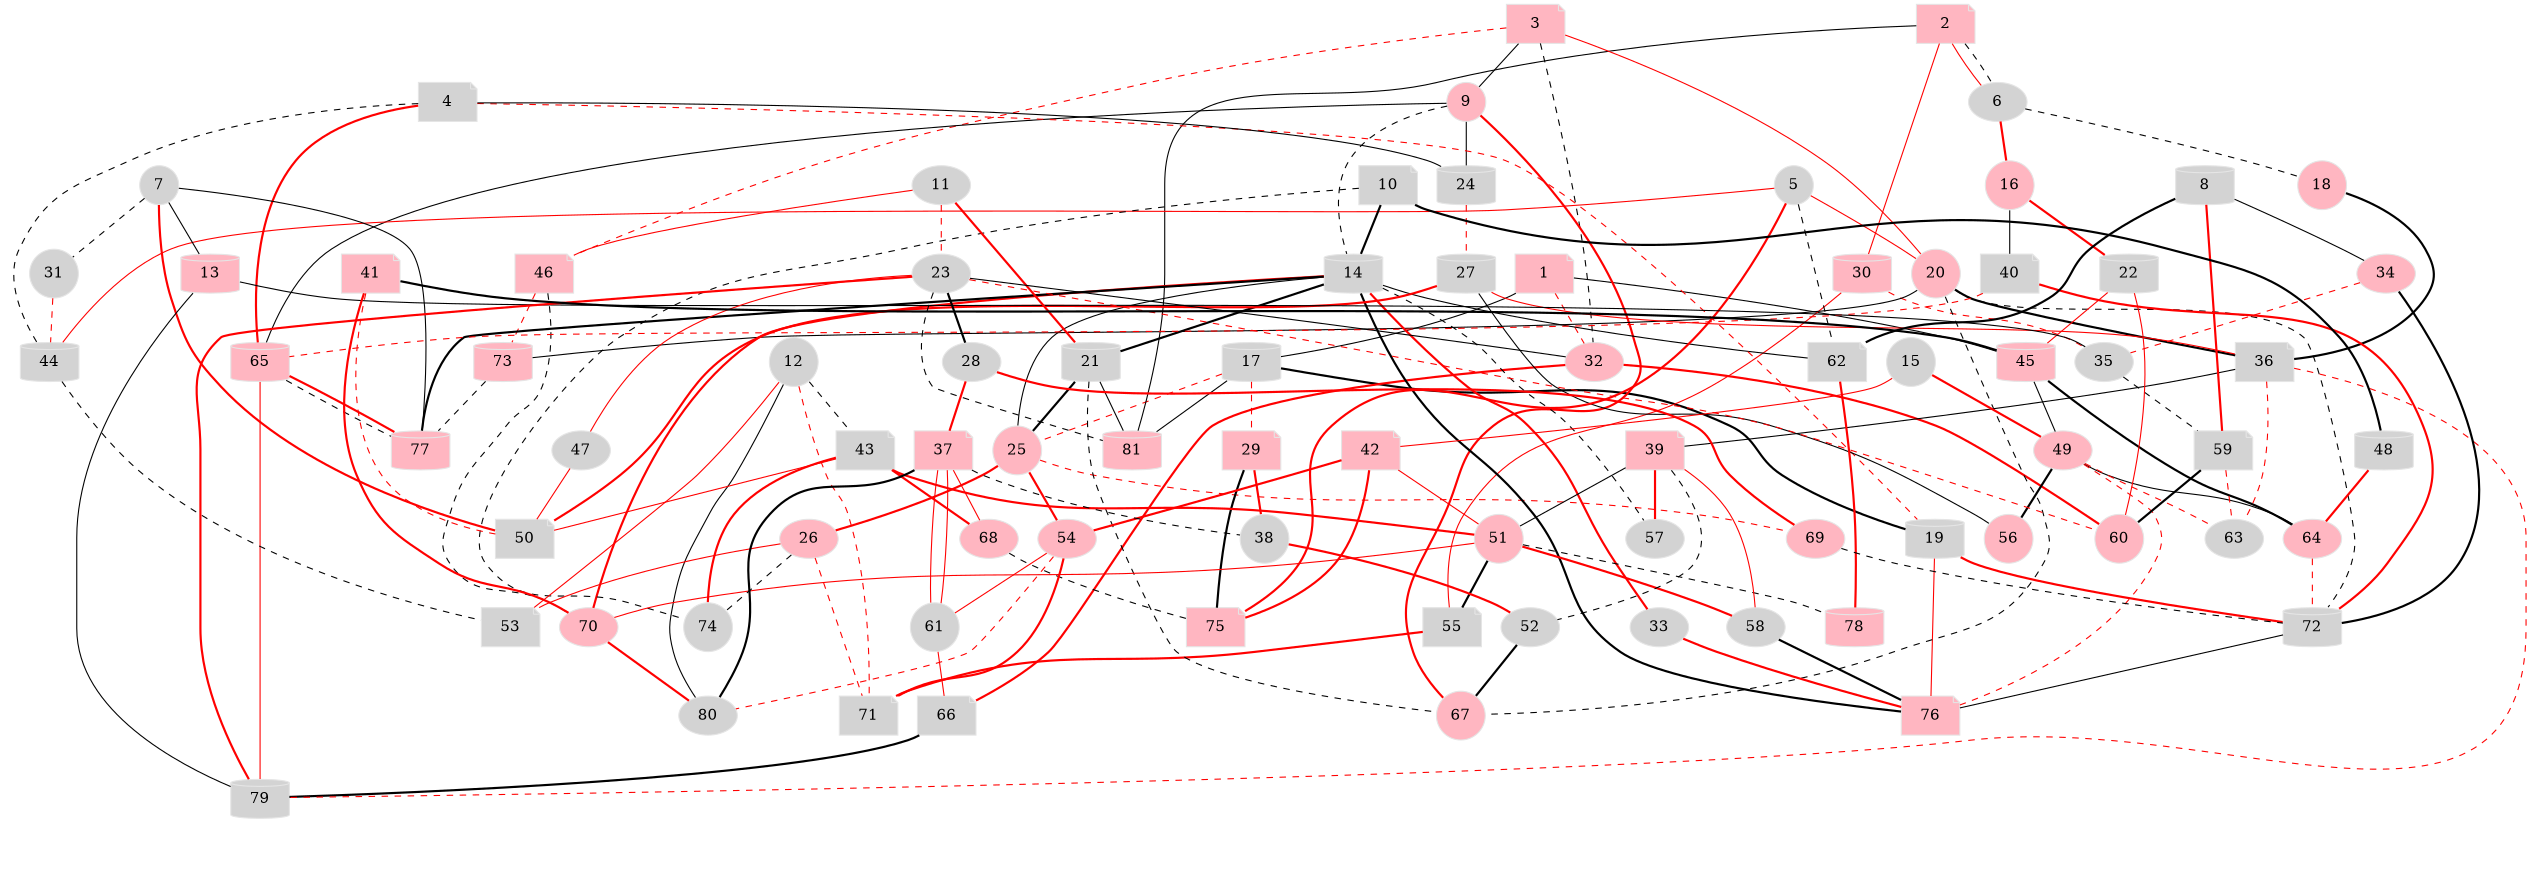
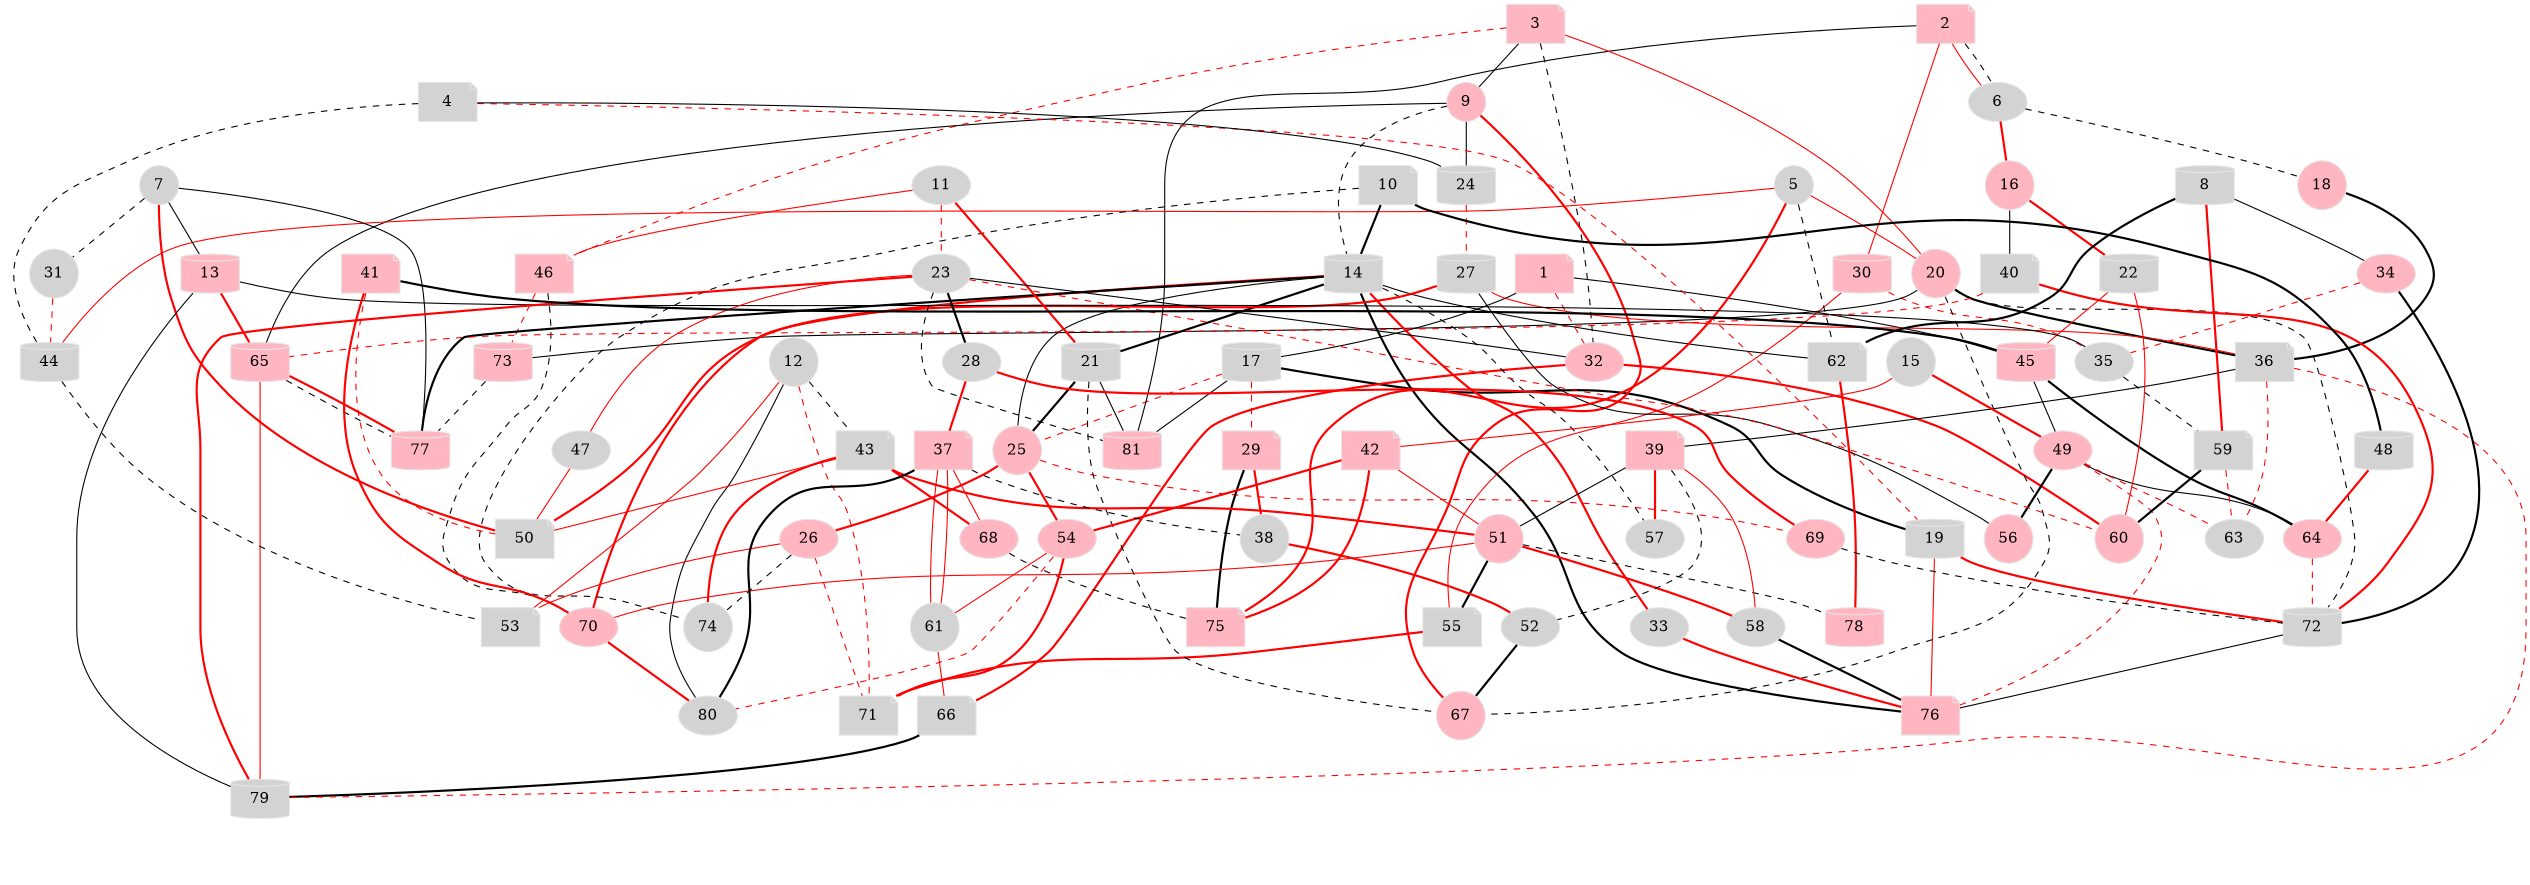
edge "4" -- "65": now "13" -- "65"
